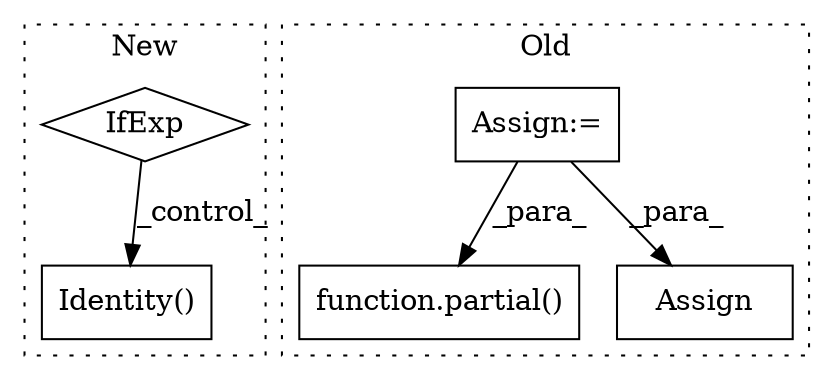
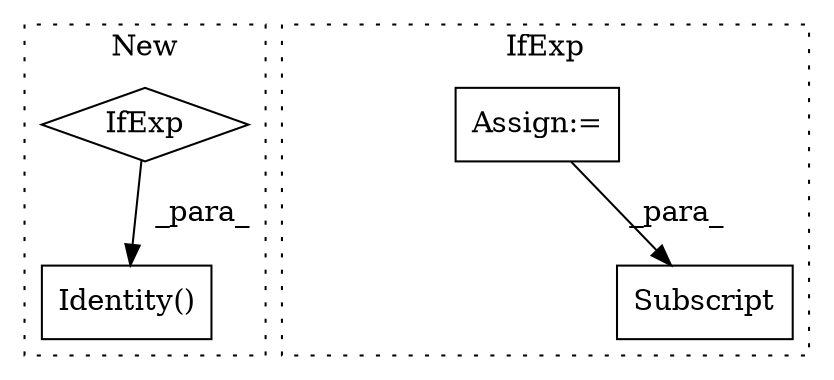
cluster "Old": label "Old" -> "IfExp"
edge "IfExp" -> "Identity()": label "_control_" -> "_para_"
node "function.partial()": removed
node "Assign": label "Assign" -> "Subscript"
